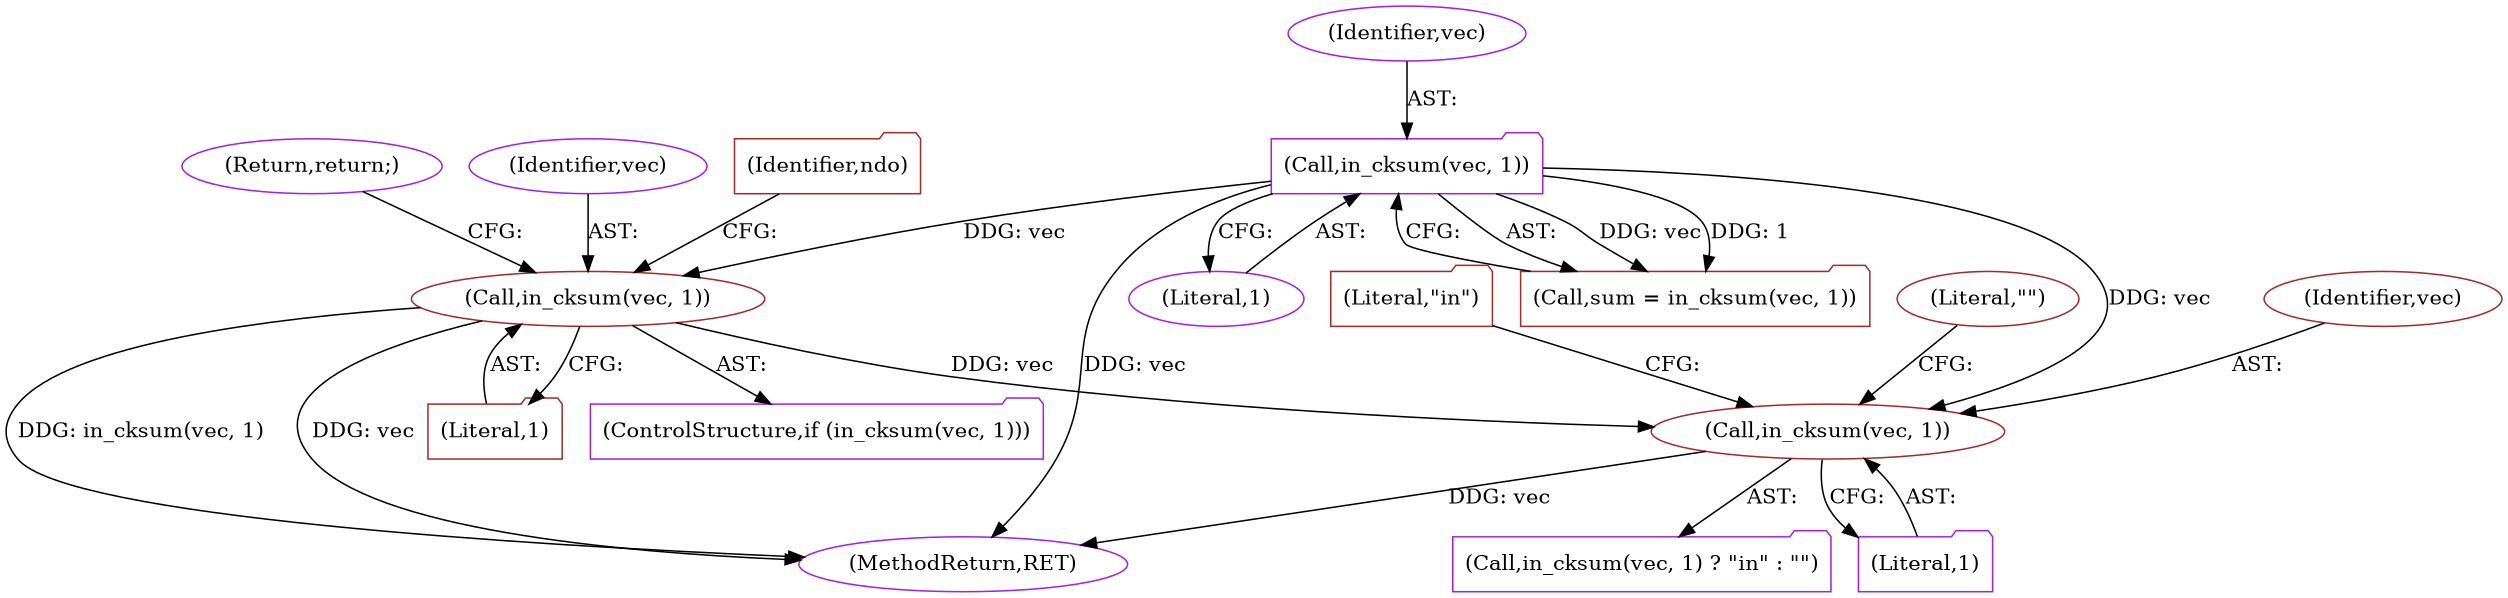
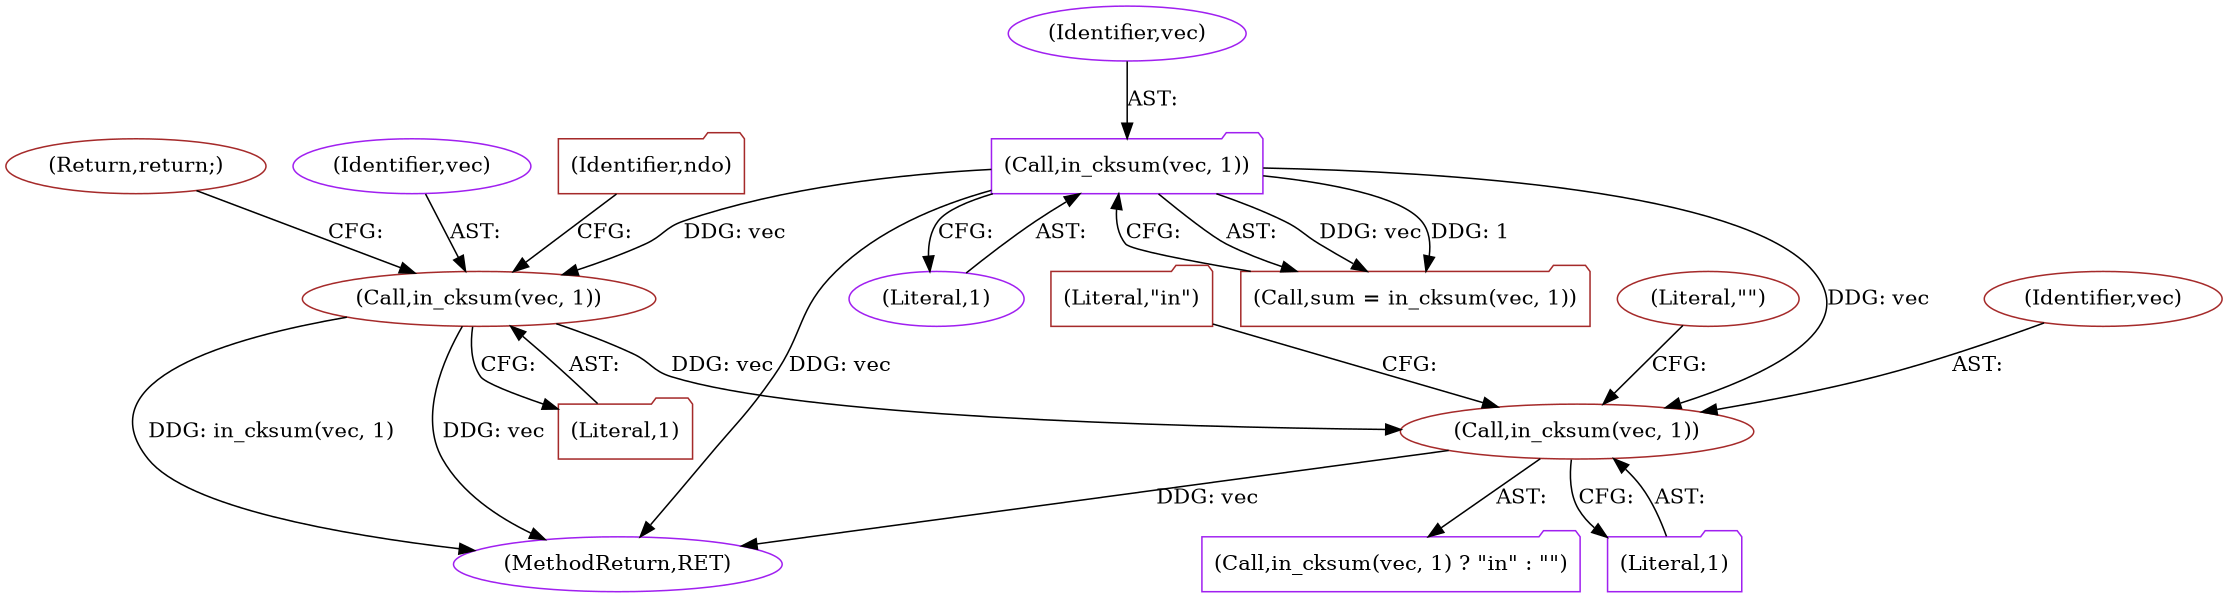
node "(Return,return;)": color purple -> brown
node "(ControlStructure,if (in_cksum(vec, 1)))": removed
